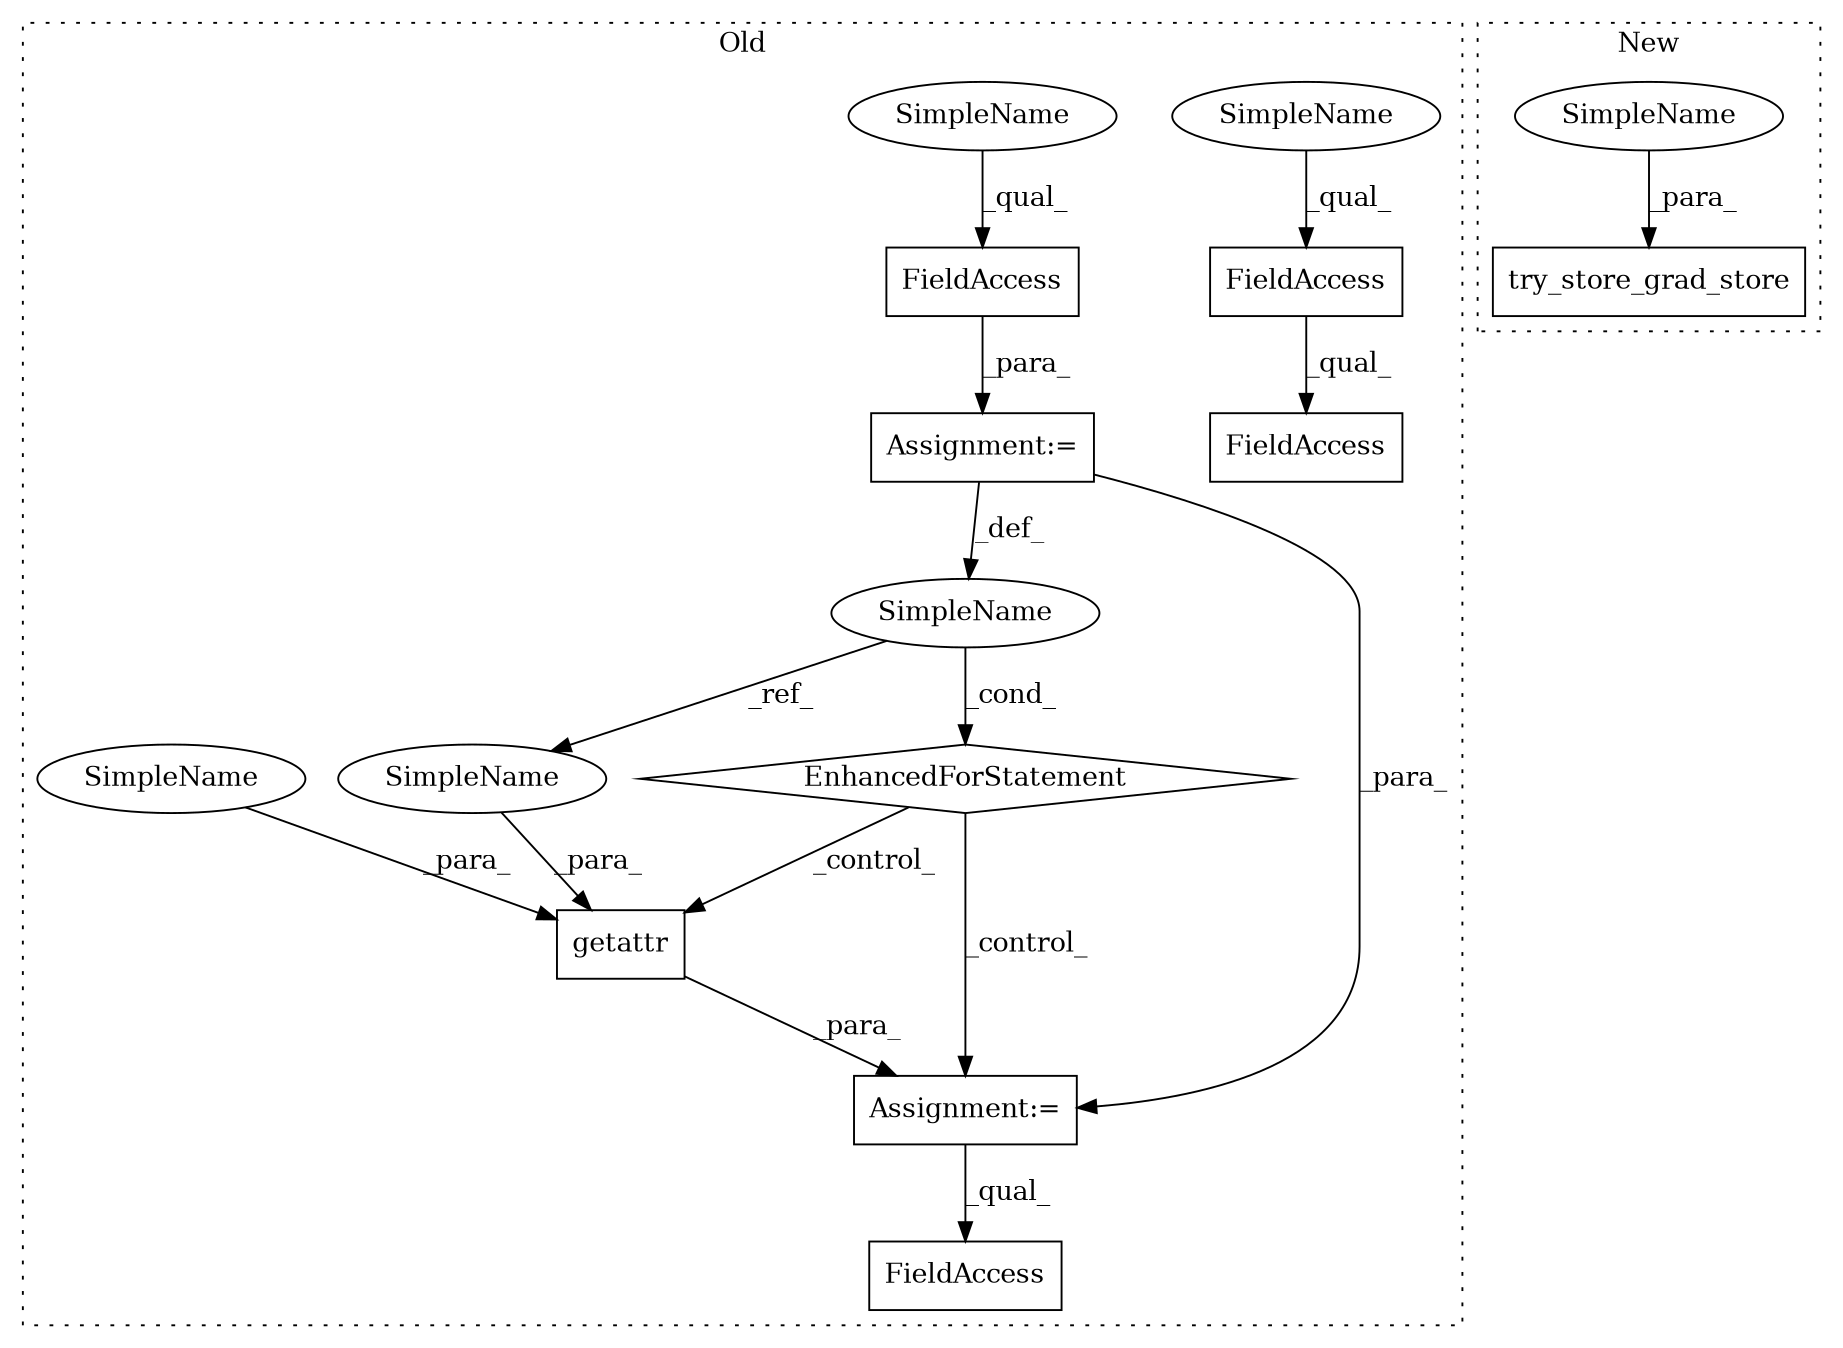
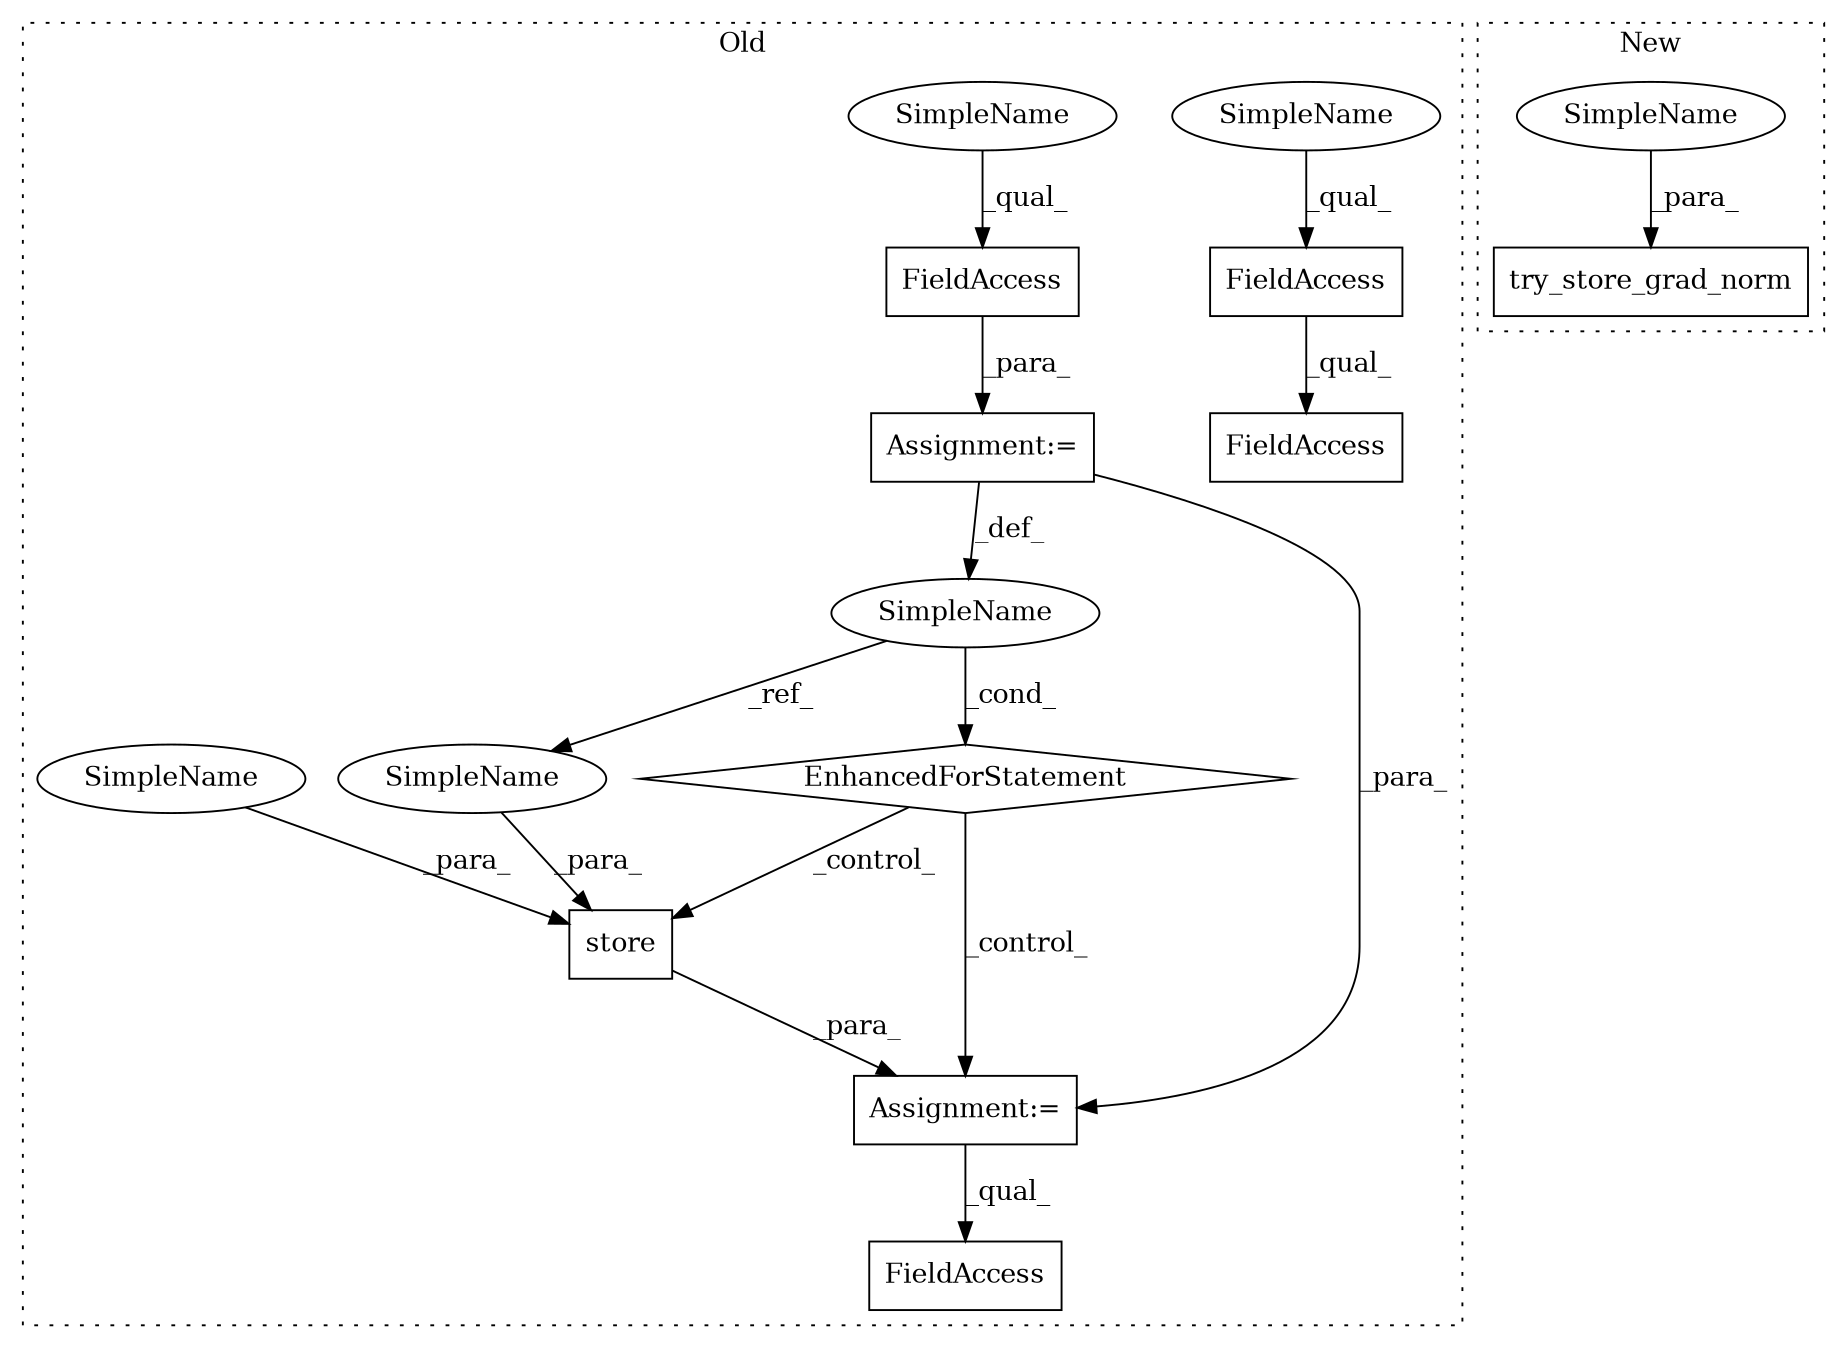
node "try_store_grad_store": label "try_store_grad_store" -> "try_store_grad_norm"
node "getattr": label "getattr" -> "store"
